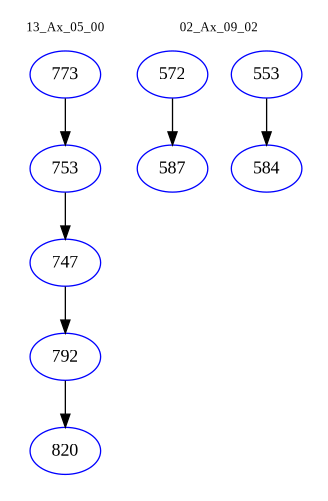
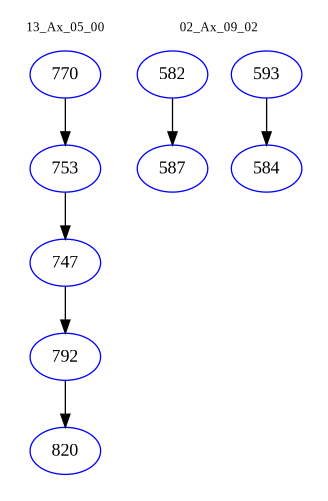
node "773": label "773" -> "770"
node "572": label "572" -> "582"
node "553": label "553" -> "593"
